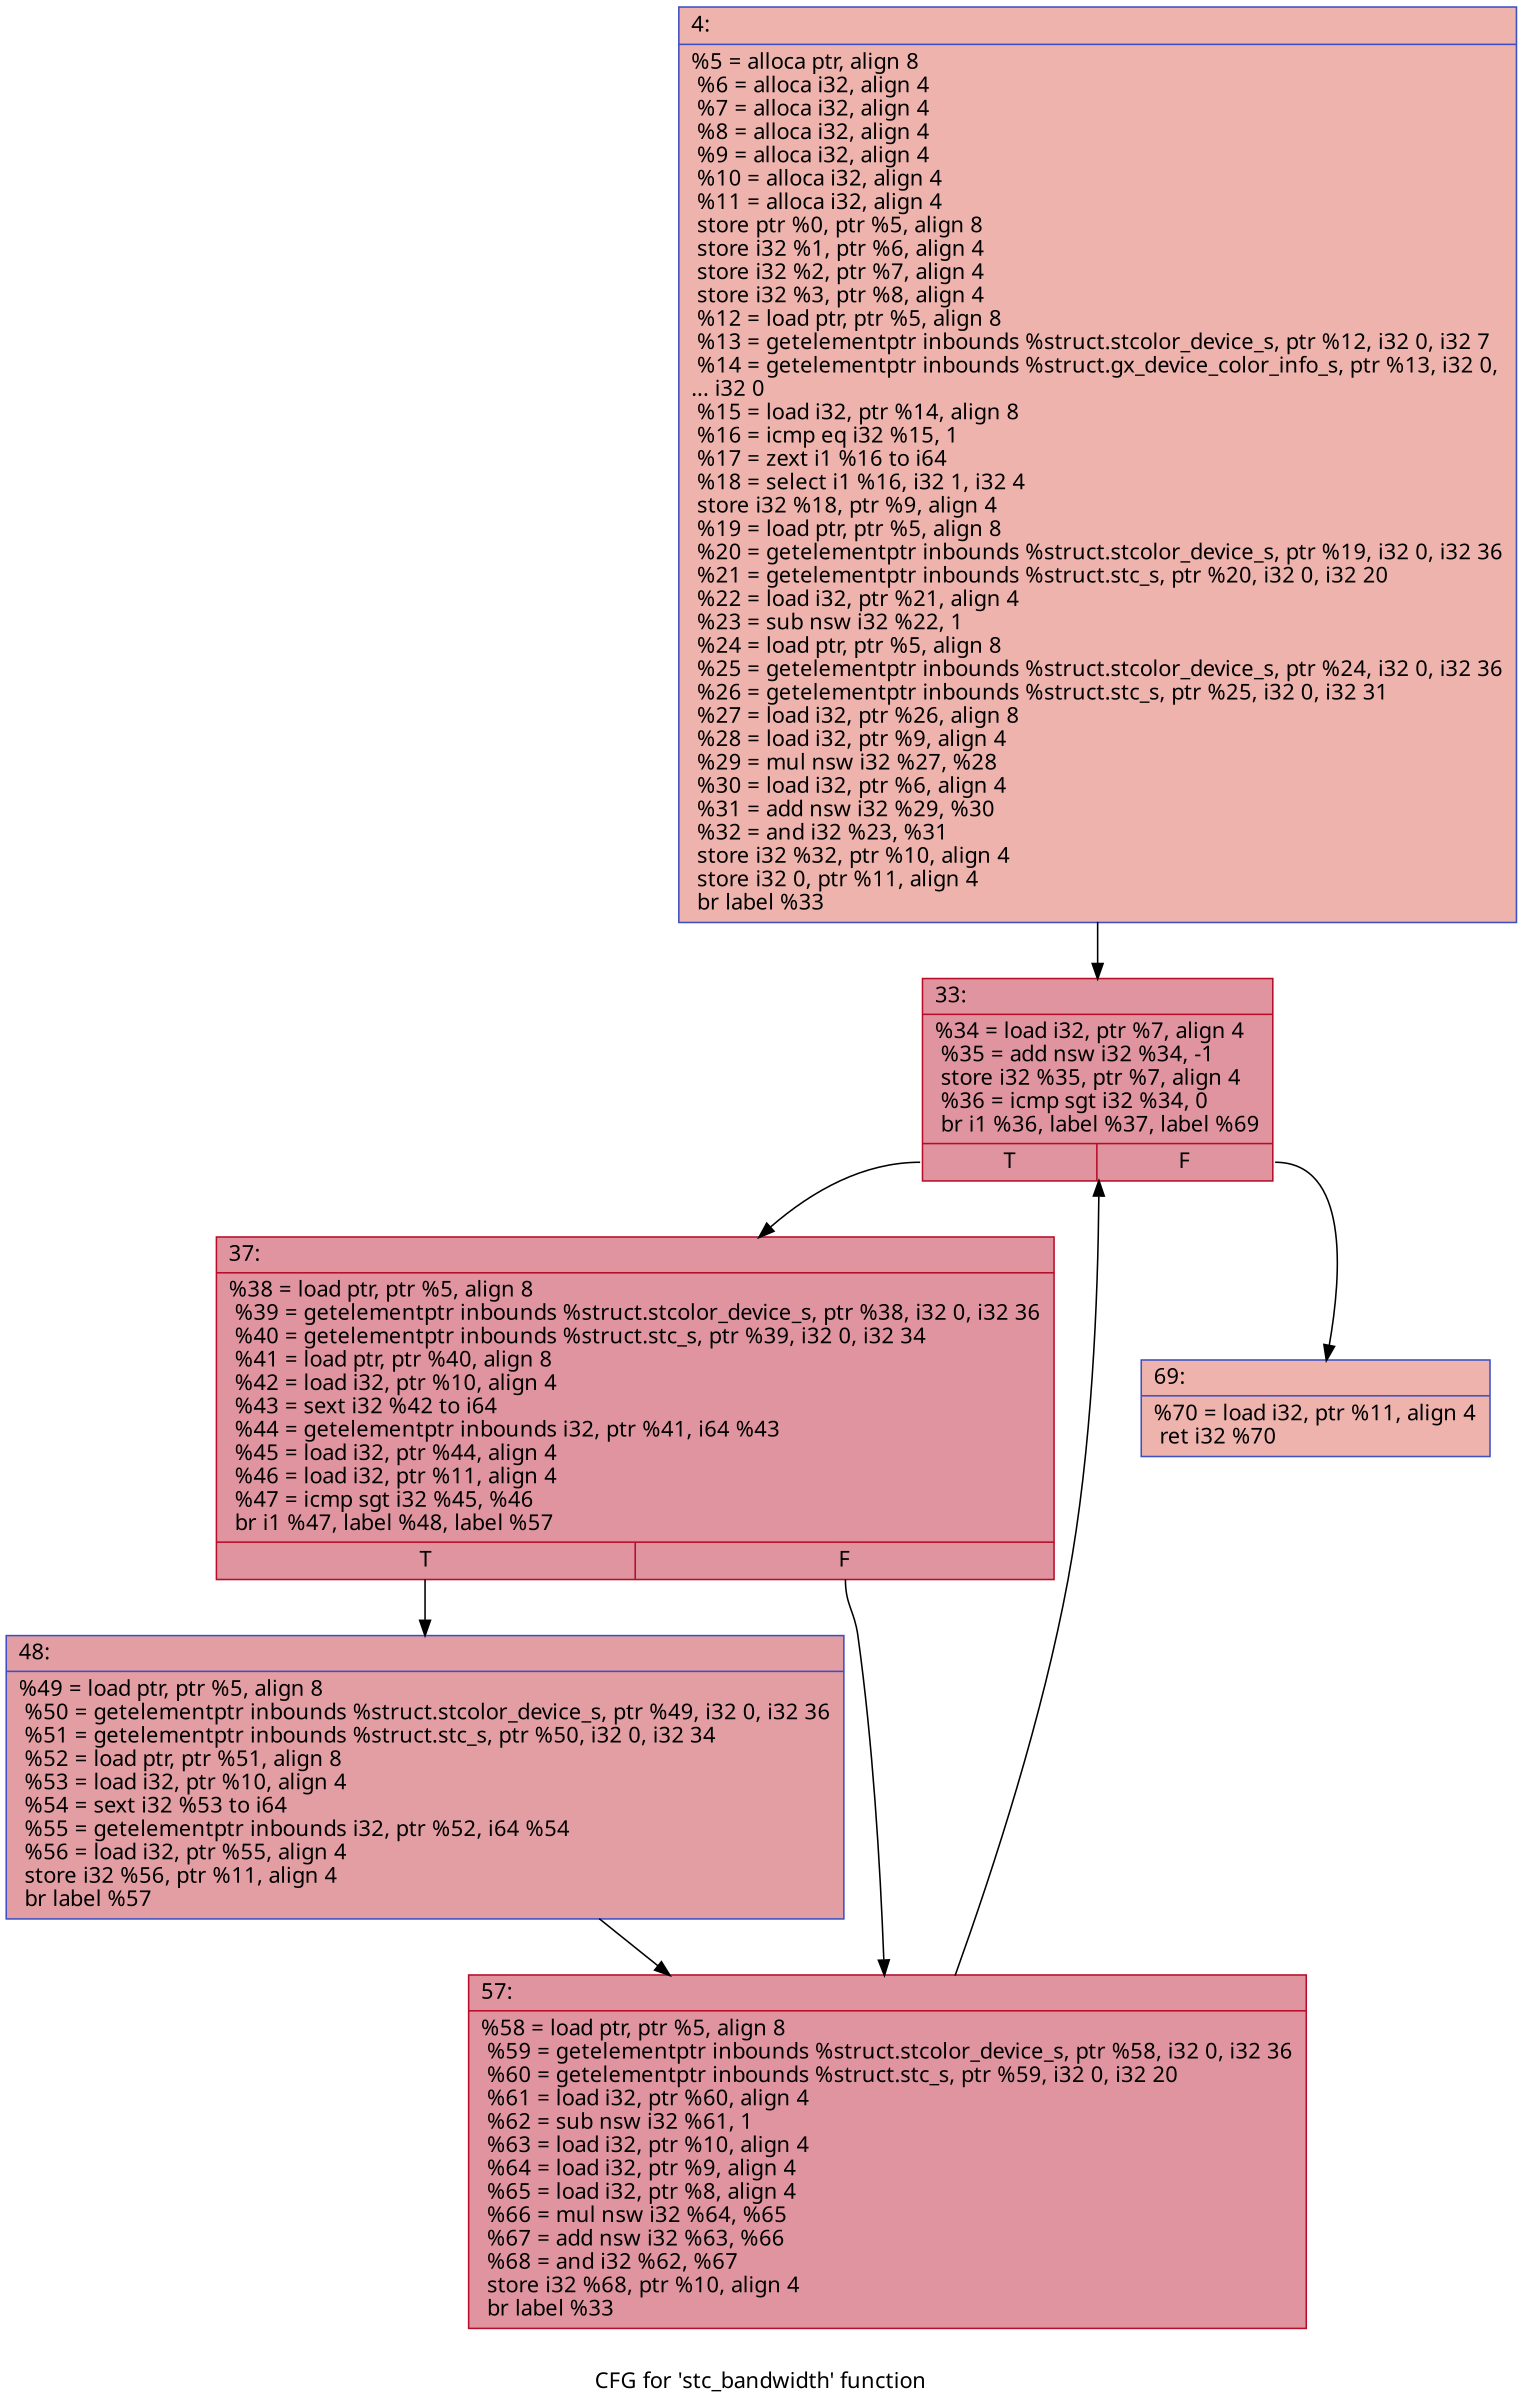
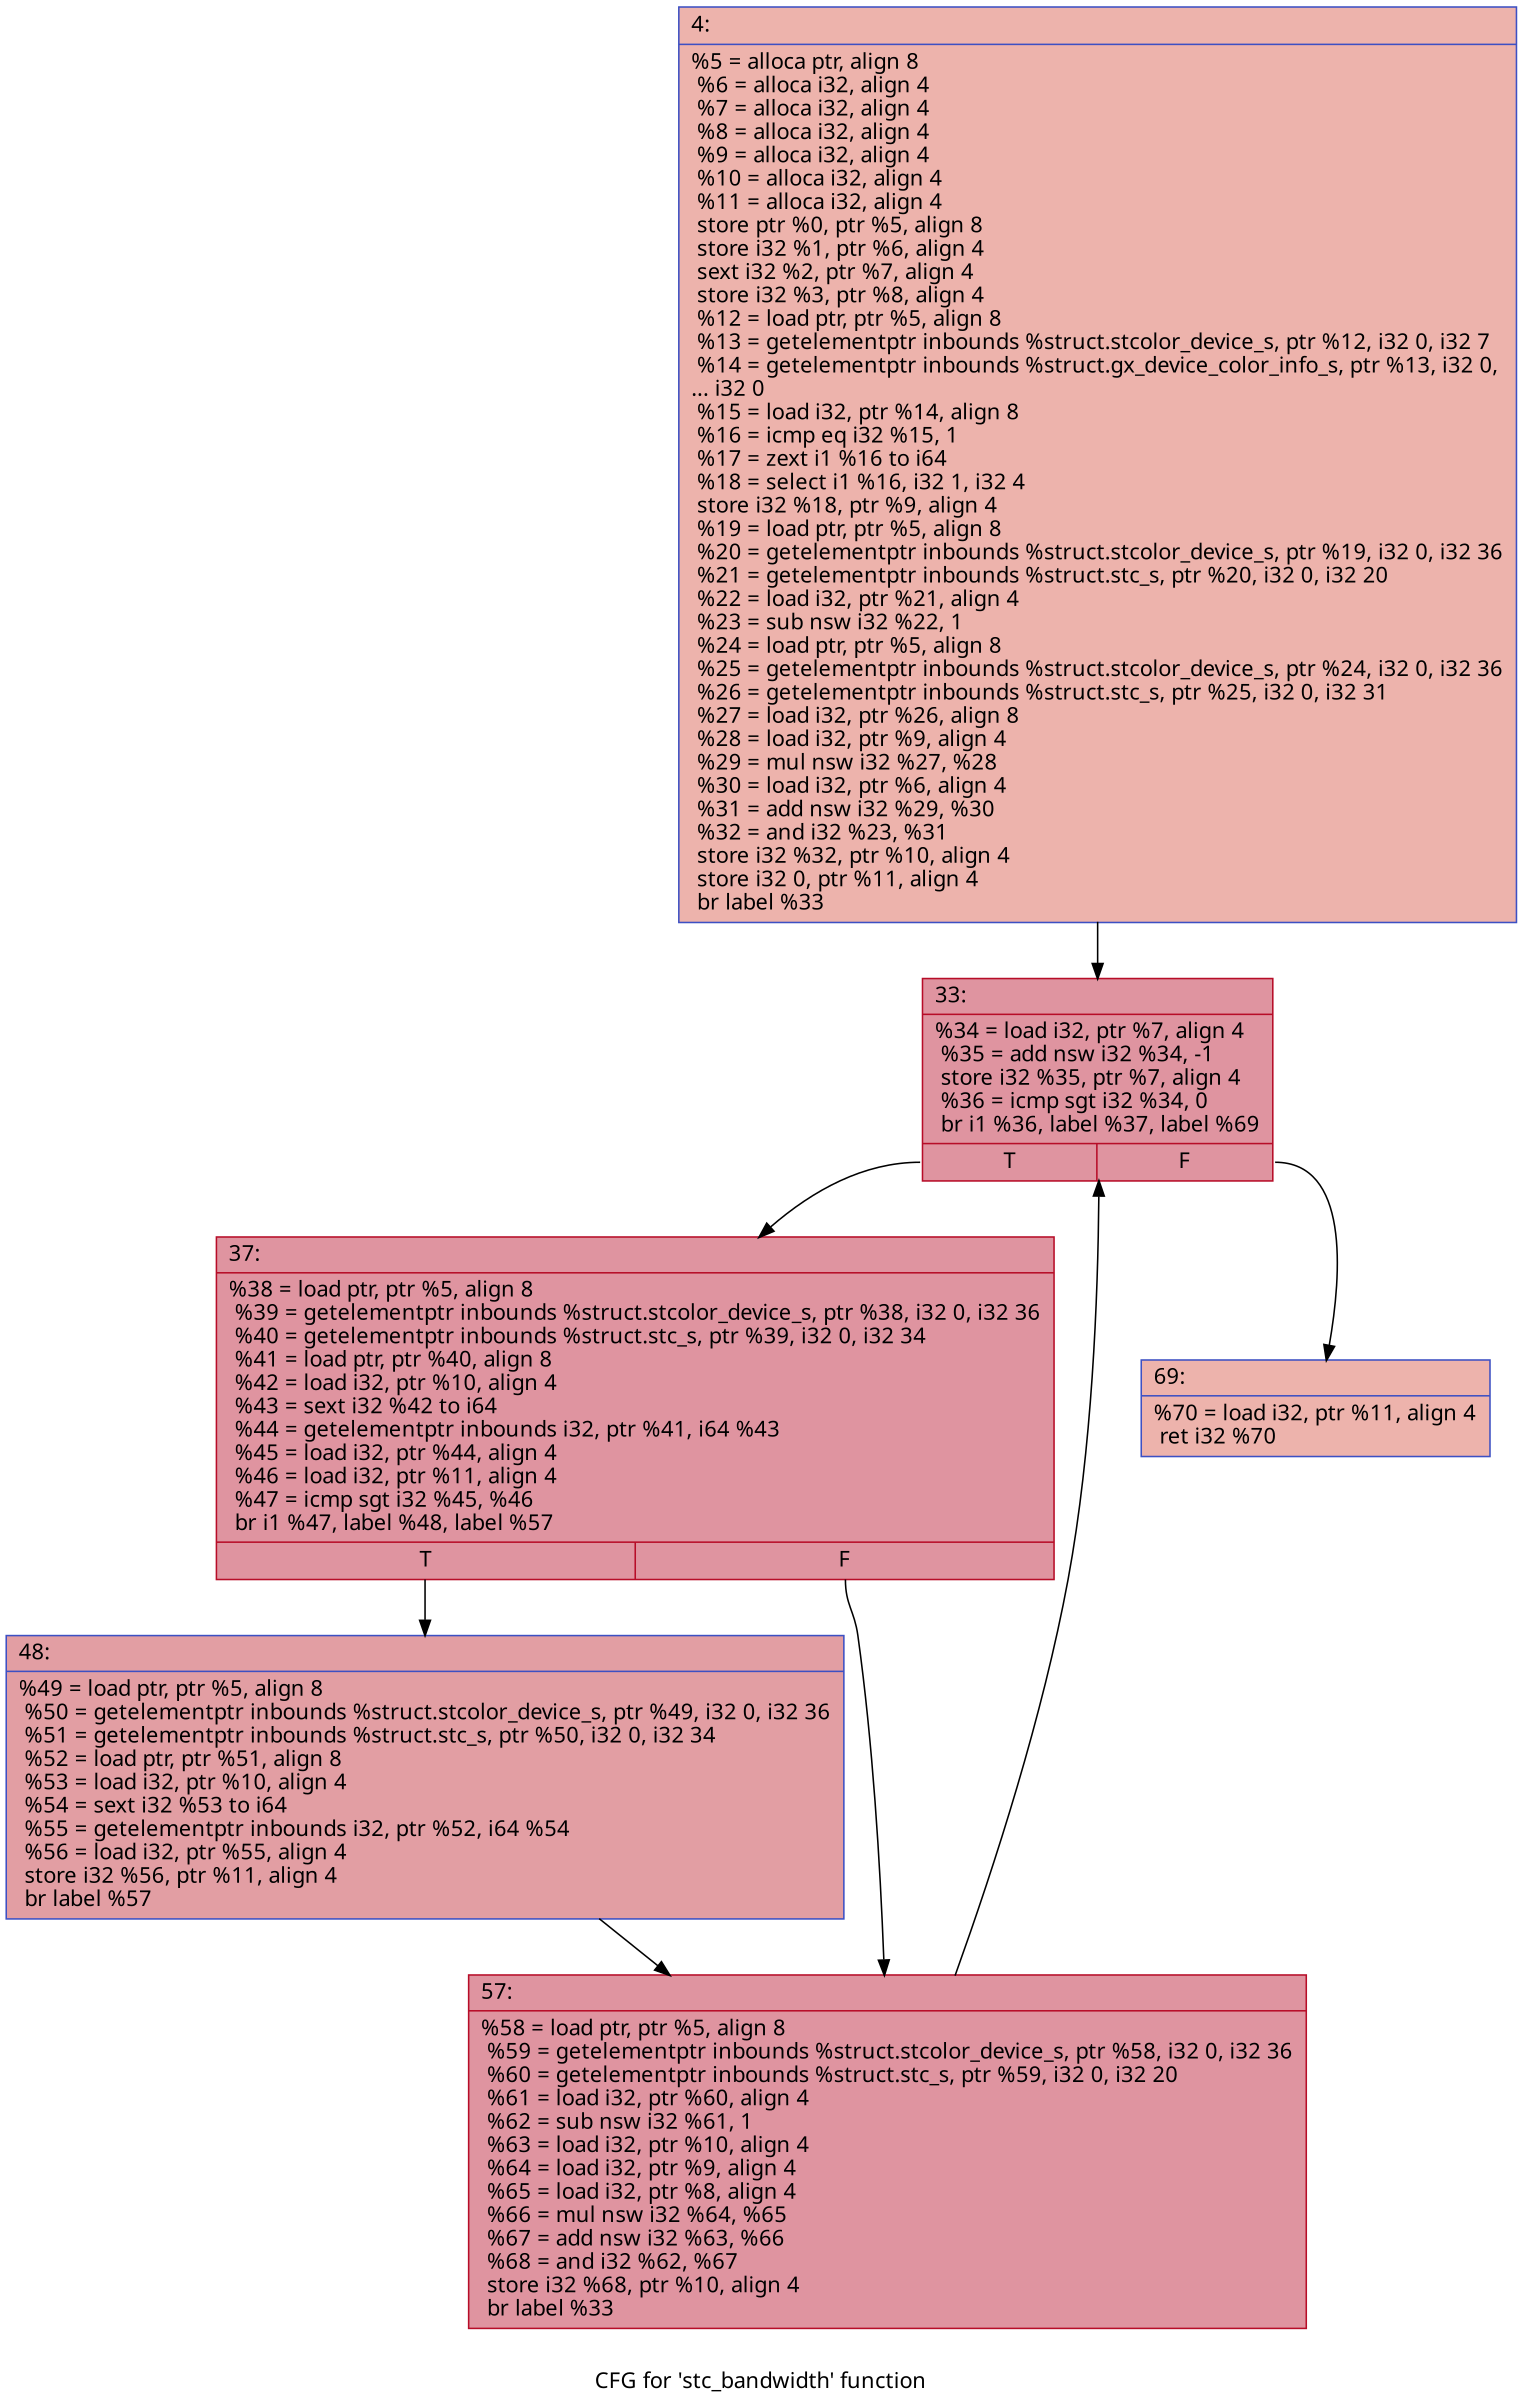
node "4:": text "store i32 %2, ptr %7, align 4" -> "sext i32 %2, ptr %7, align 4"
